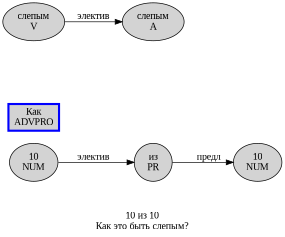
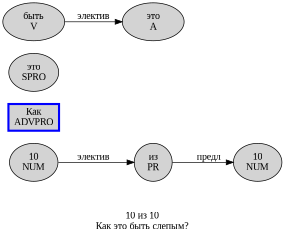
node "слепым V": label "слепым V" -> "быть V"
node "слепым A": label "слепым A" -> "это A"
node "это SPRO": added
